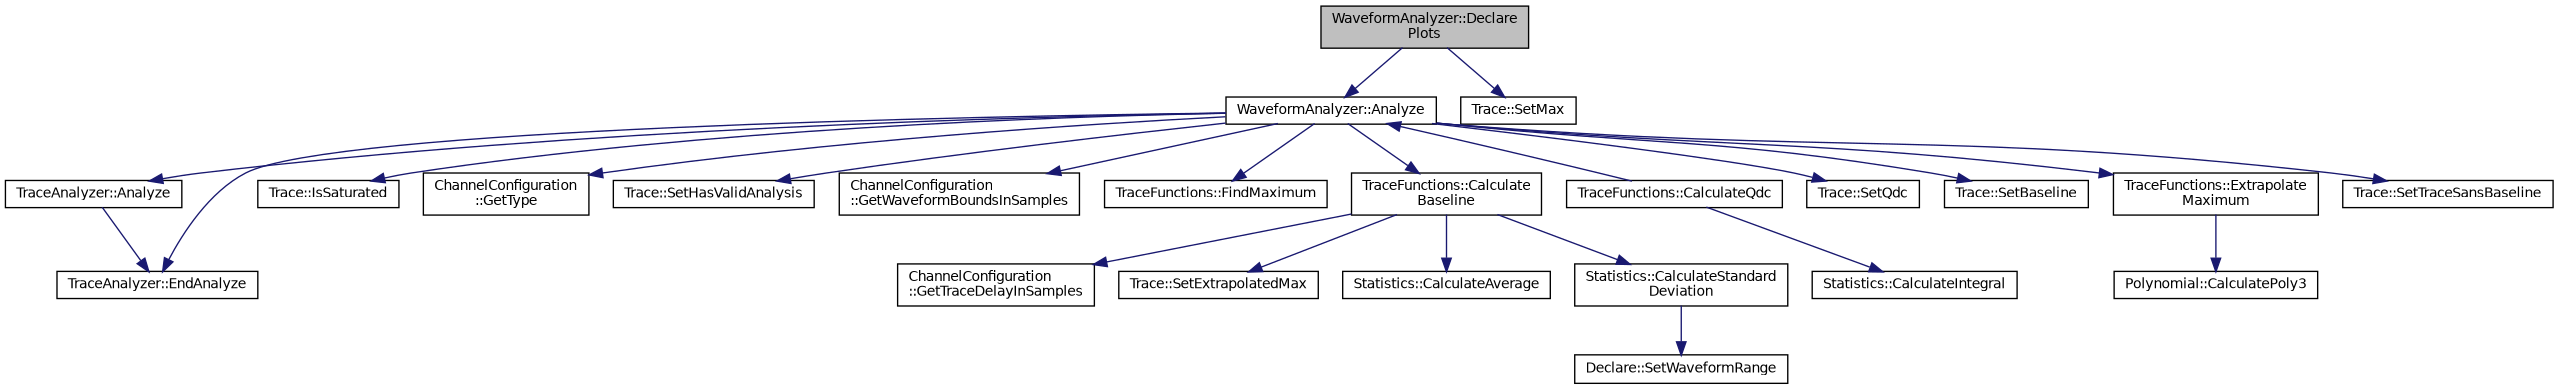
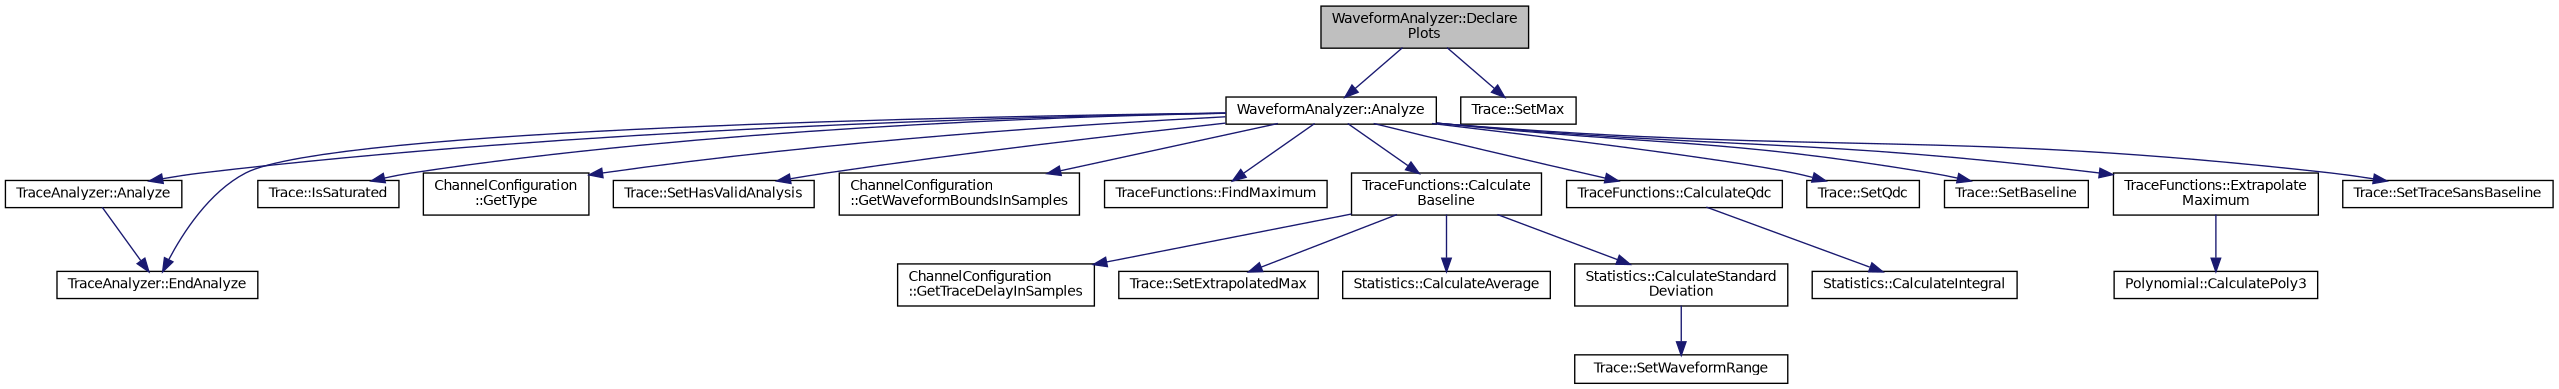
edge "TraceFunctions::CalculateQdc" -> "WaveformAnalyzer::Analyze": reversed
node "Declare::SetWaveformRange": label "Declare::SetWaveformRange" -> "Trace::SetWaveformRange"
